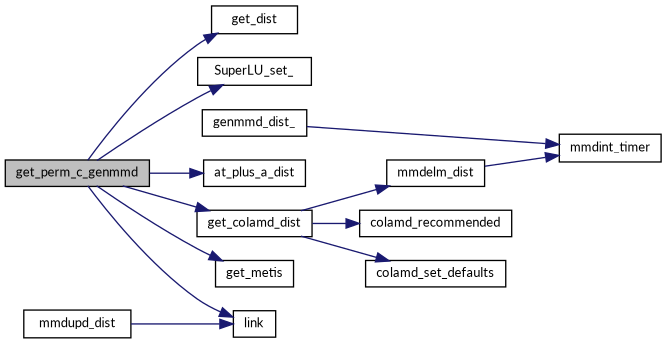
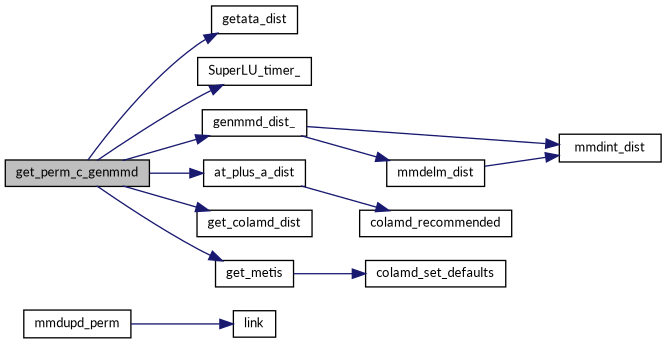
node "get_dist": label "get_dist" -> "getata_dist"
node "SuperLU_set_": label "SuperLU_set_" -> "SuperLU_timer_"
node "mmdint_timer": label "mmdint_timer" -> "mmdint_dist"
edge "get_colamd_dist" -> "mmdelm_dist": now "genmmd_dist_" -> "mmdelm_dist"
edge "get_colamd_dist" -> "colamd_recommended": now "at_plus_a_dist" -> "colamd_recommended"
edge "get_colamd_dist" -> "colamd_set_defaults": now "get_metis" -> "colamd_set_defaults"
edge "get_perm_c_genmmd" -> "link": now "get_perm_c_genmmd" -> "genmmd_dist_"
node "mmdupd_dist": label "mmdupd_dist" -> "mmdupd_perm"
